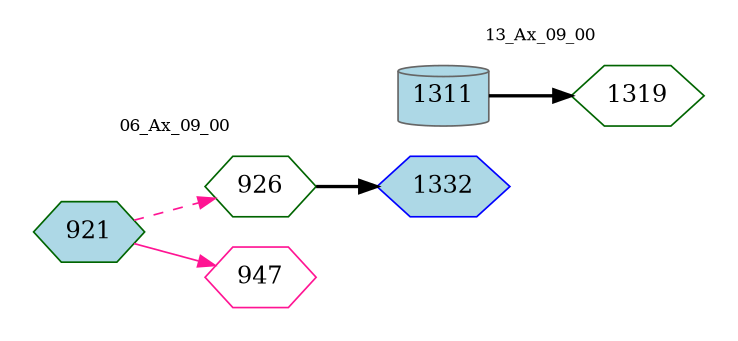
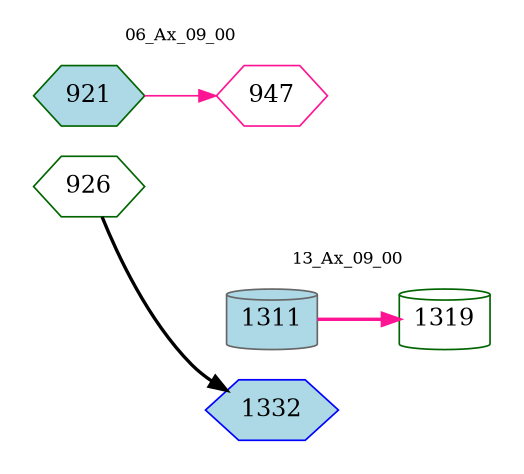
edge "1311" -> "1319": color black -> deeppink
node "1319": shape hexagon -> cylinder
edge "921" -> "926": removed
